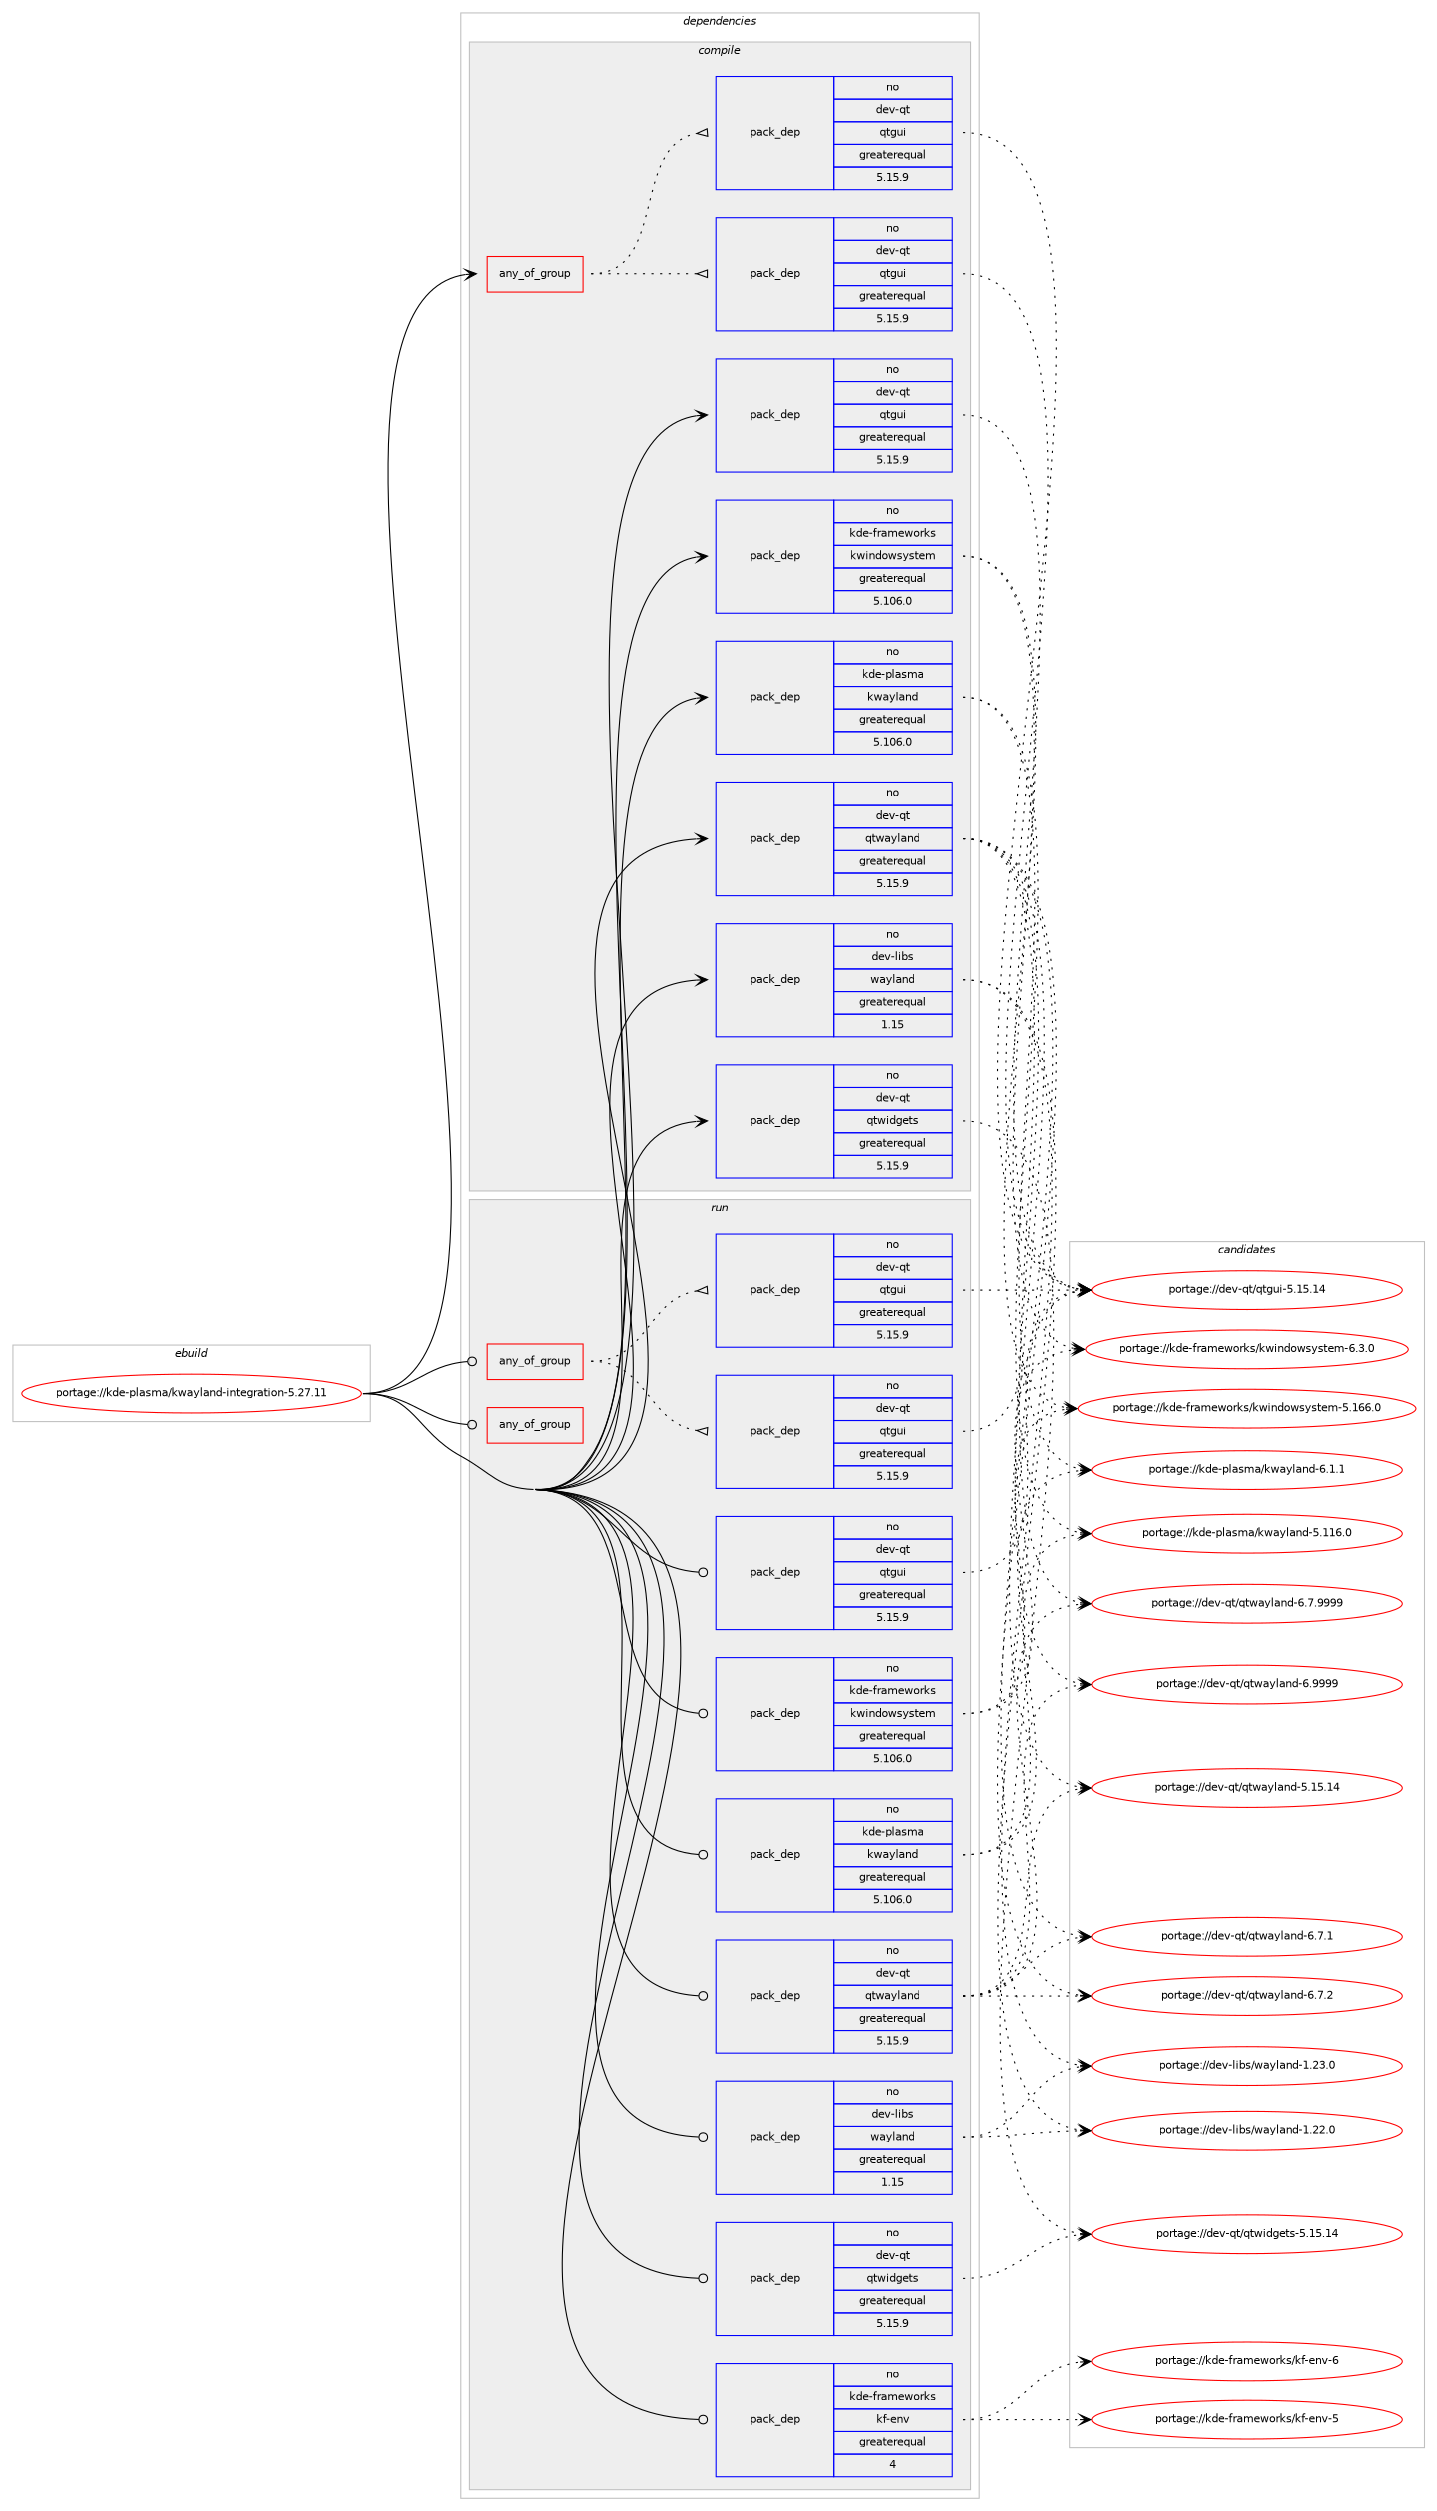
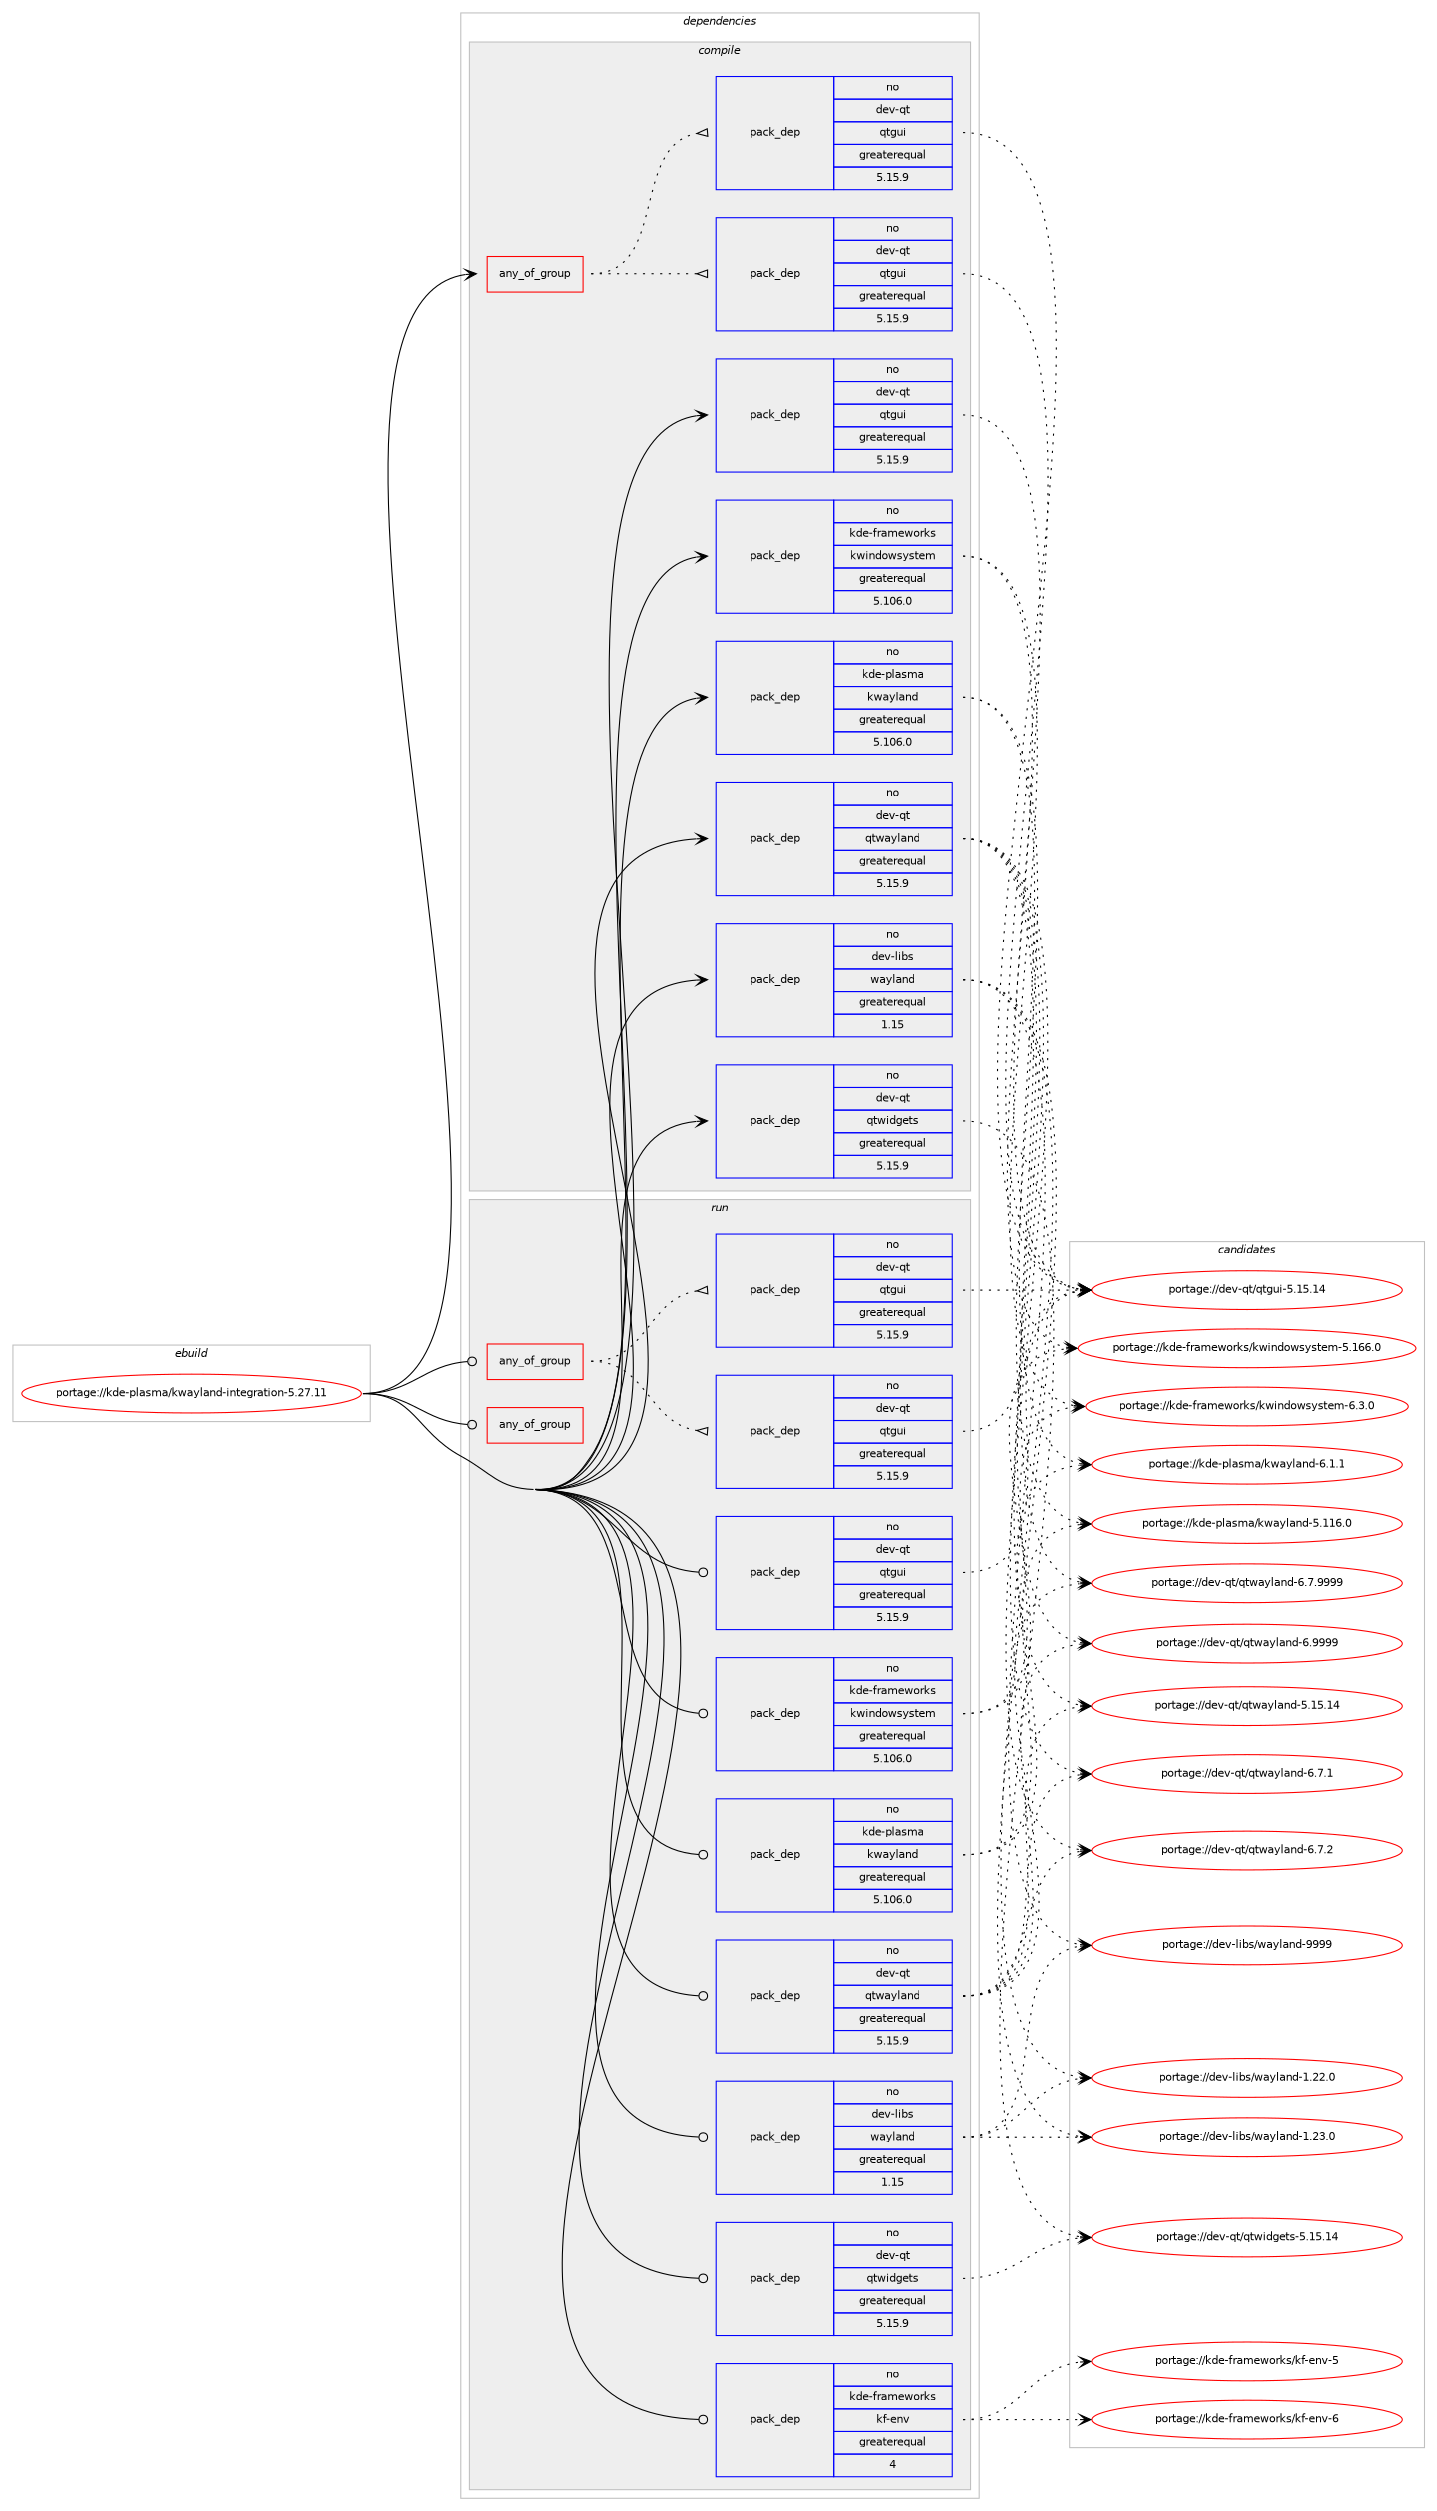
node "portage://dev-libs/wayland-9999": added
